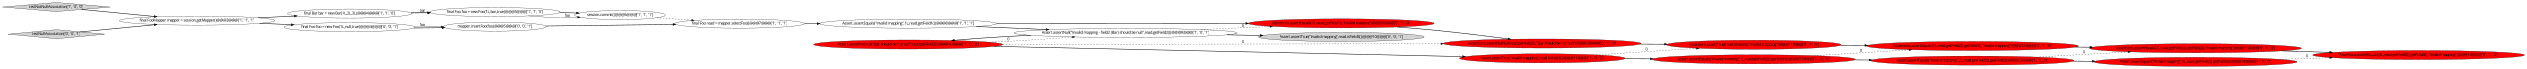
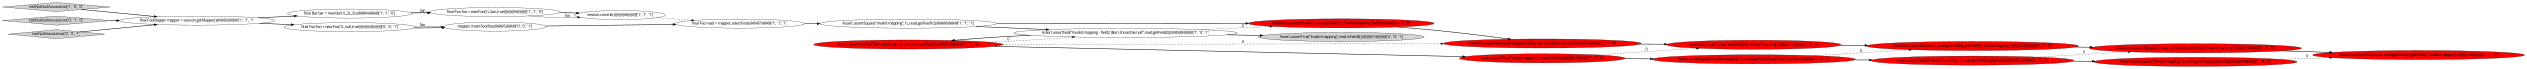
node "testNotNullAssociation['0', '1', '0']": added
